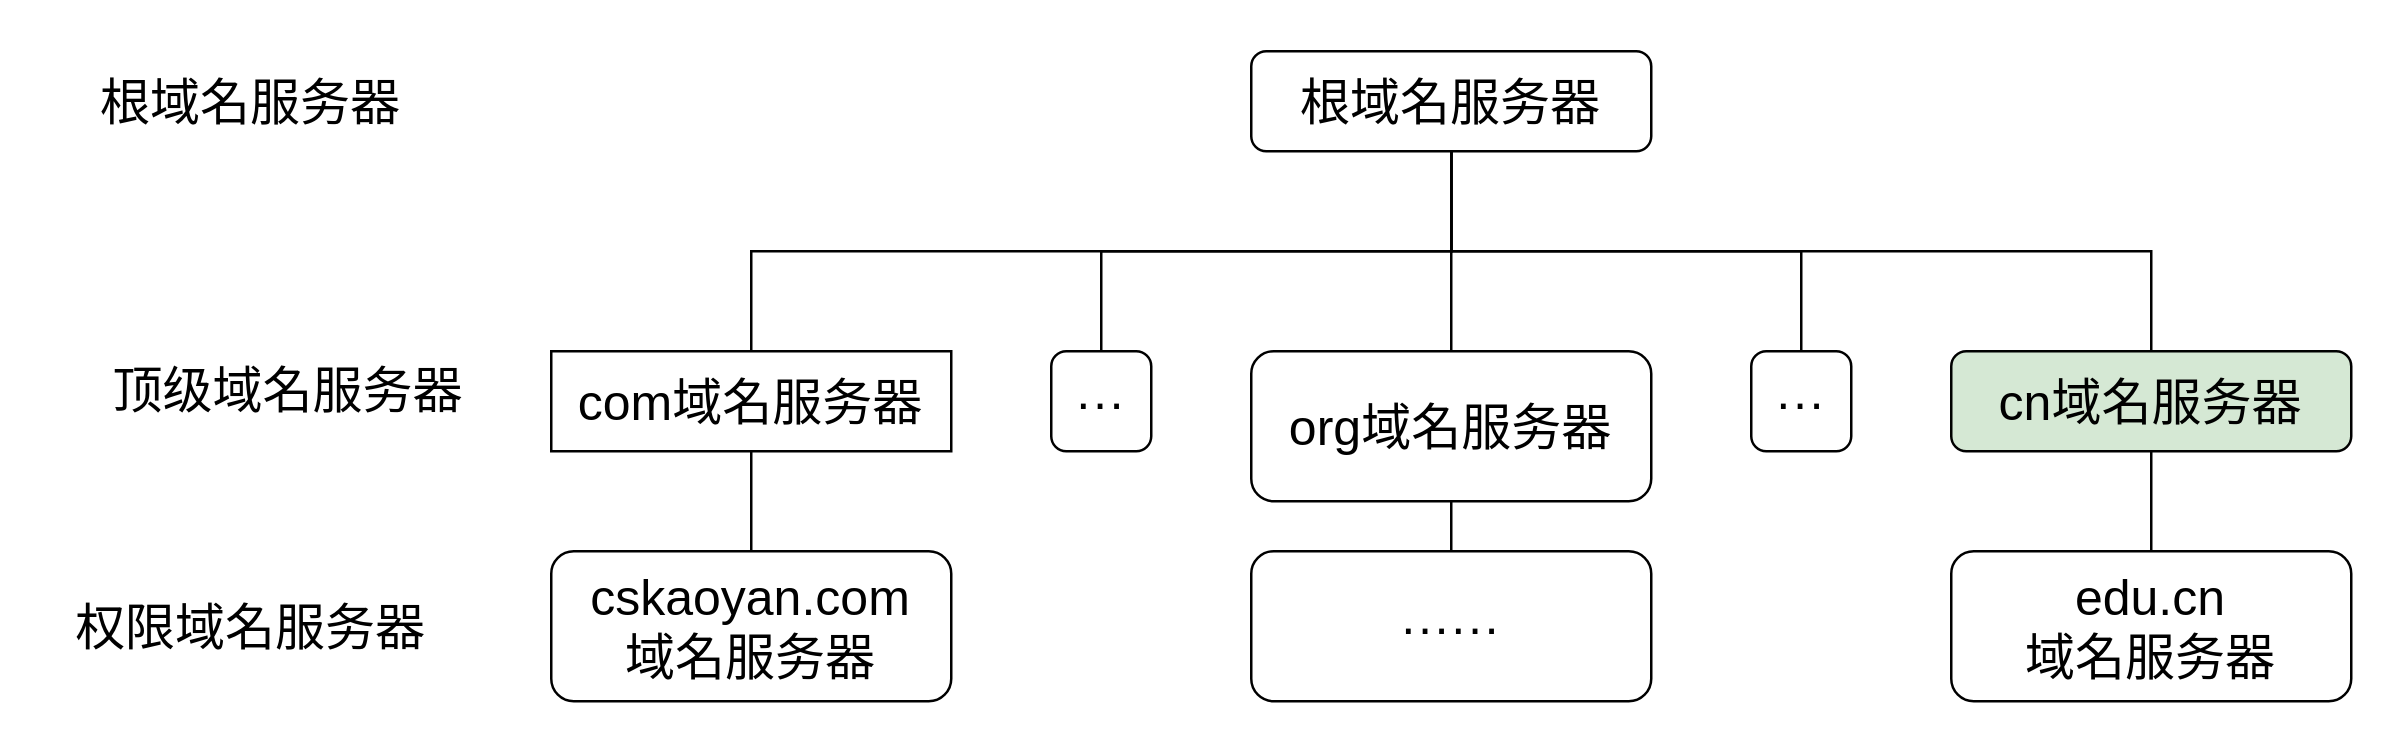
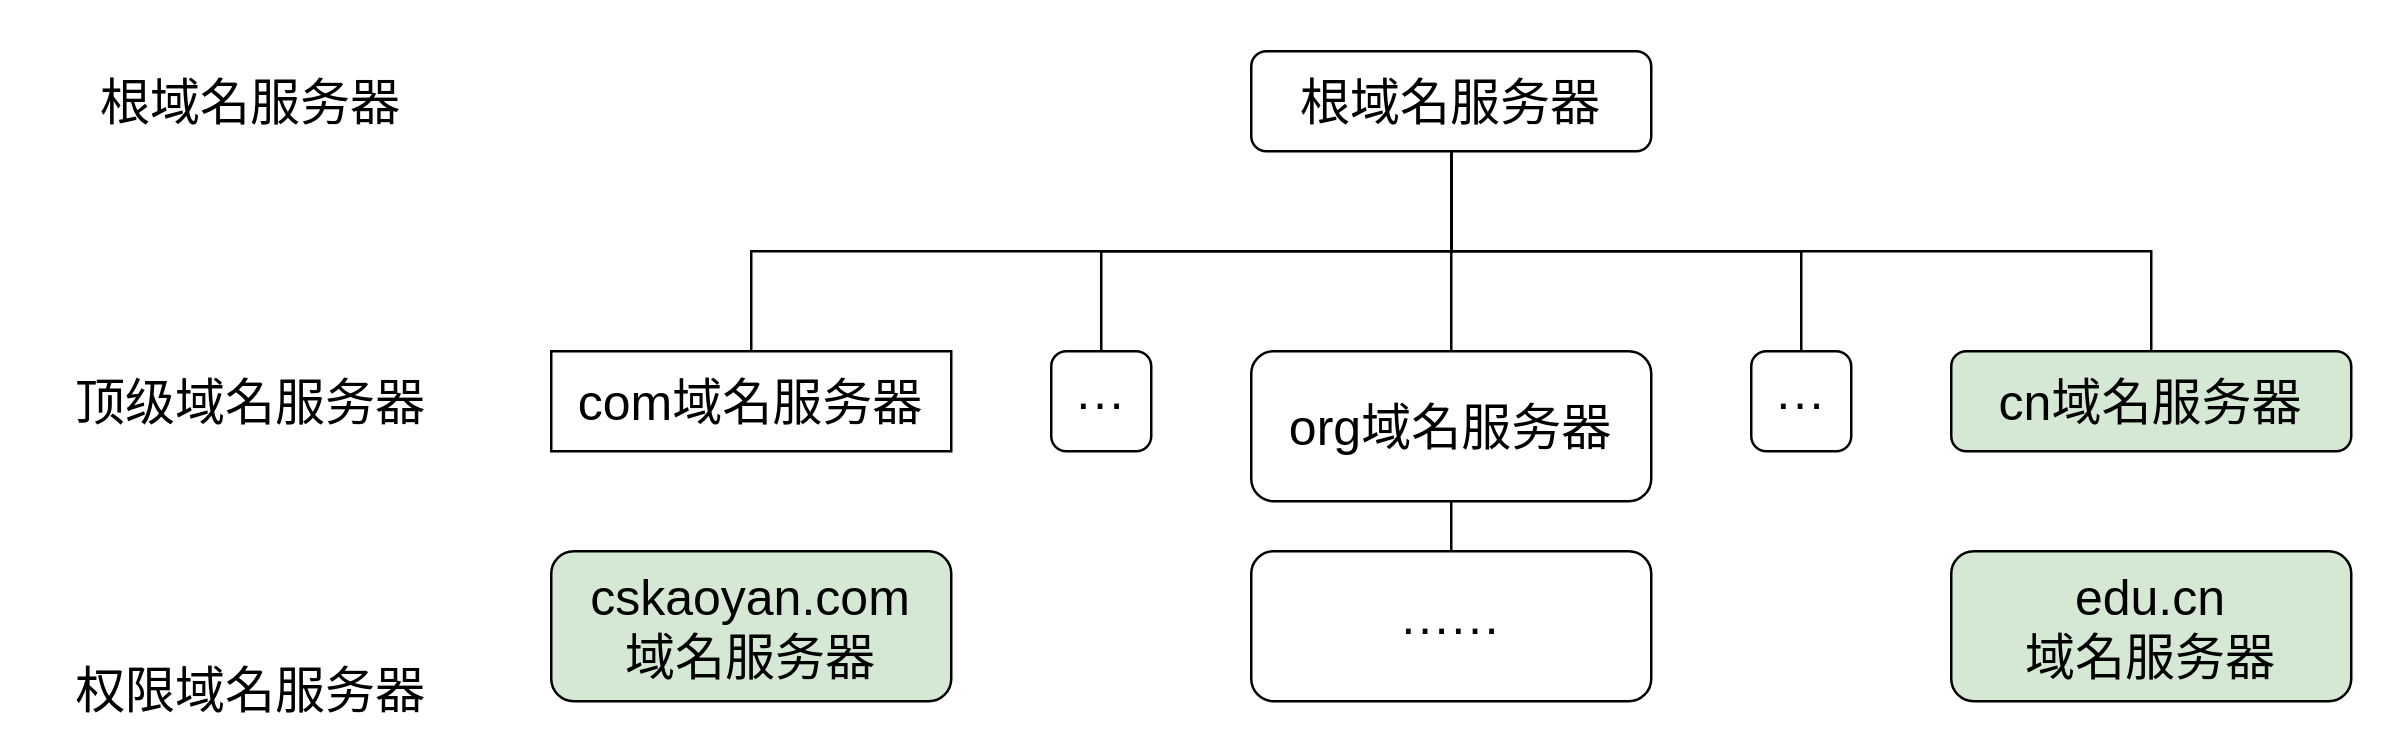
node "顶级域名服务器": moved (289, 389) -> (251, 401)
edge "com域名服务器" -- "cskaoyan.com 域名服务器": removed
edge "cn域名服务器" -- "edu.cn 域名服务器": removed
node "权限域名服务器": moved (251, 626) -> (251, 689)
node "cskaoyan.com 域名服务器": fillcolor #ffffff -> #d5e8d4
node "edu.cn 域名服务器": fillcolor #ffffff -> #d5e8d4
